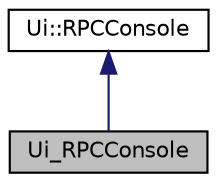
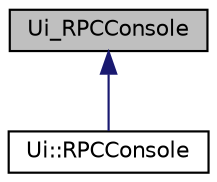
edge "Ui_RPCConsole" -> "Ui::RPCConsole": reversed
